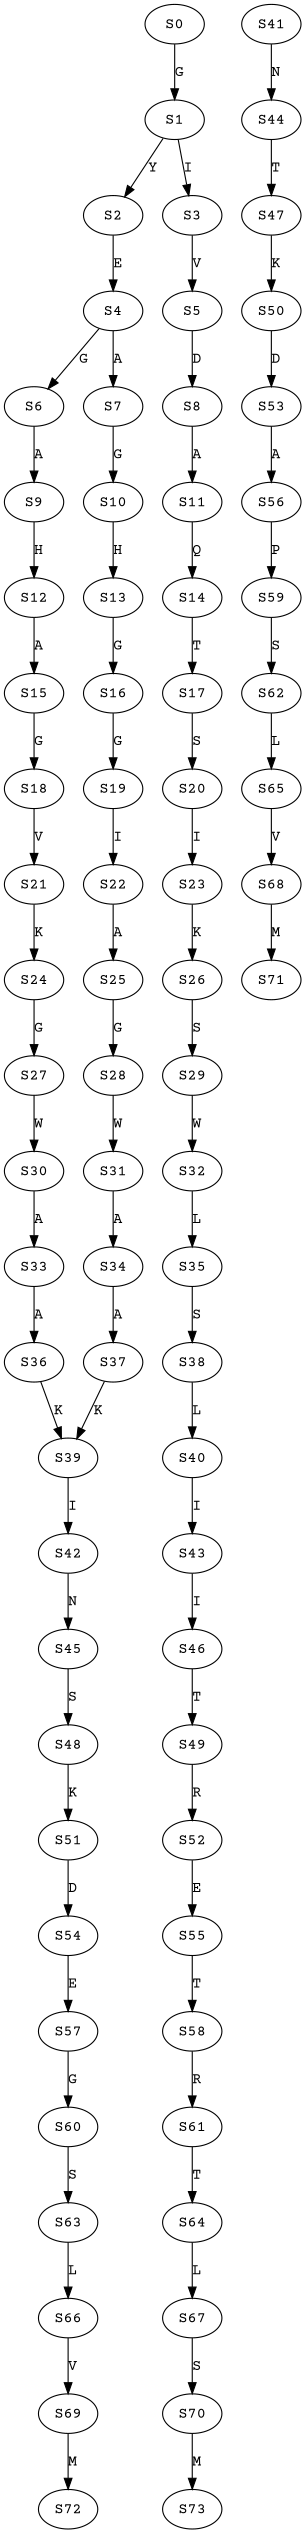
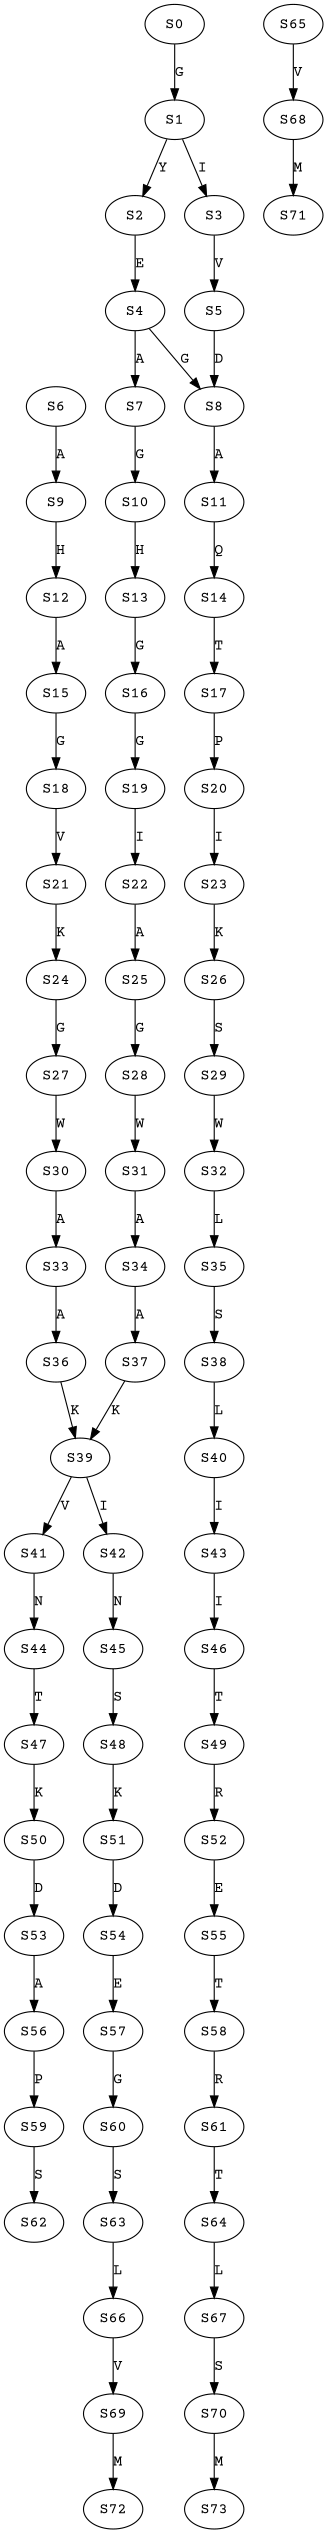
edge "S4" -> "S6": now "S4" -> "S8"
edge "S62" -> "S65": removed, label "L"
edge "S17" -> "S20": label "S" -> "P"
edge "S39" -> "S41": added, label "V"
